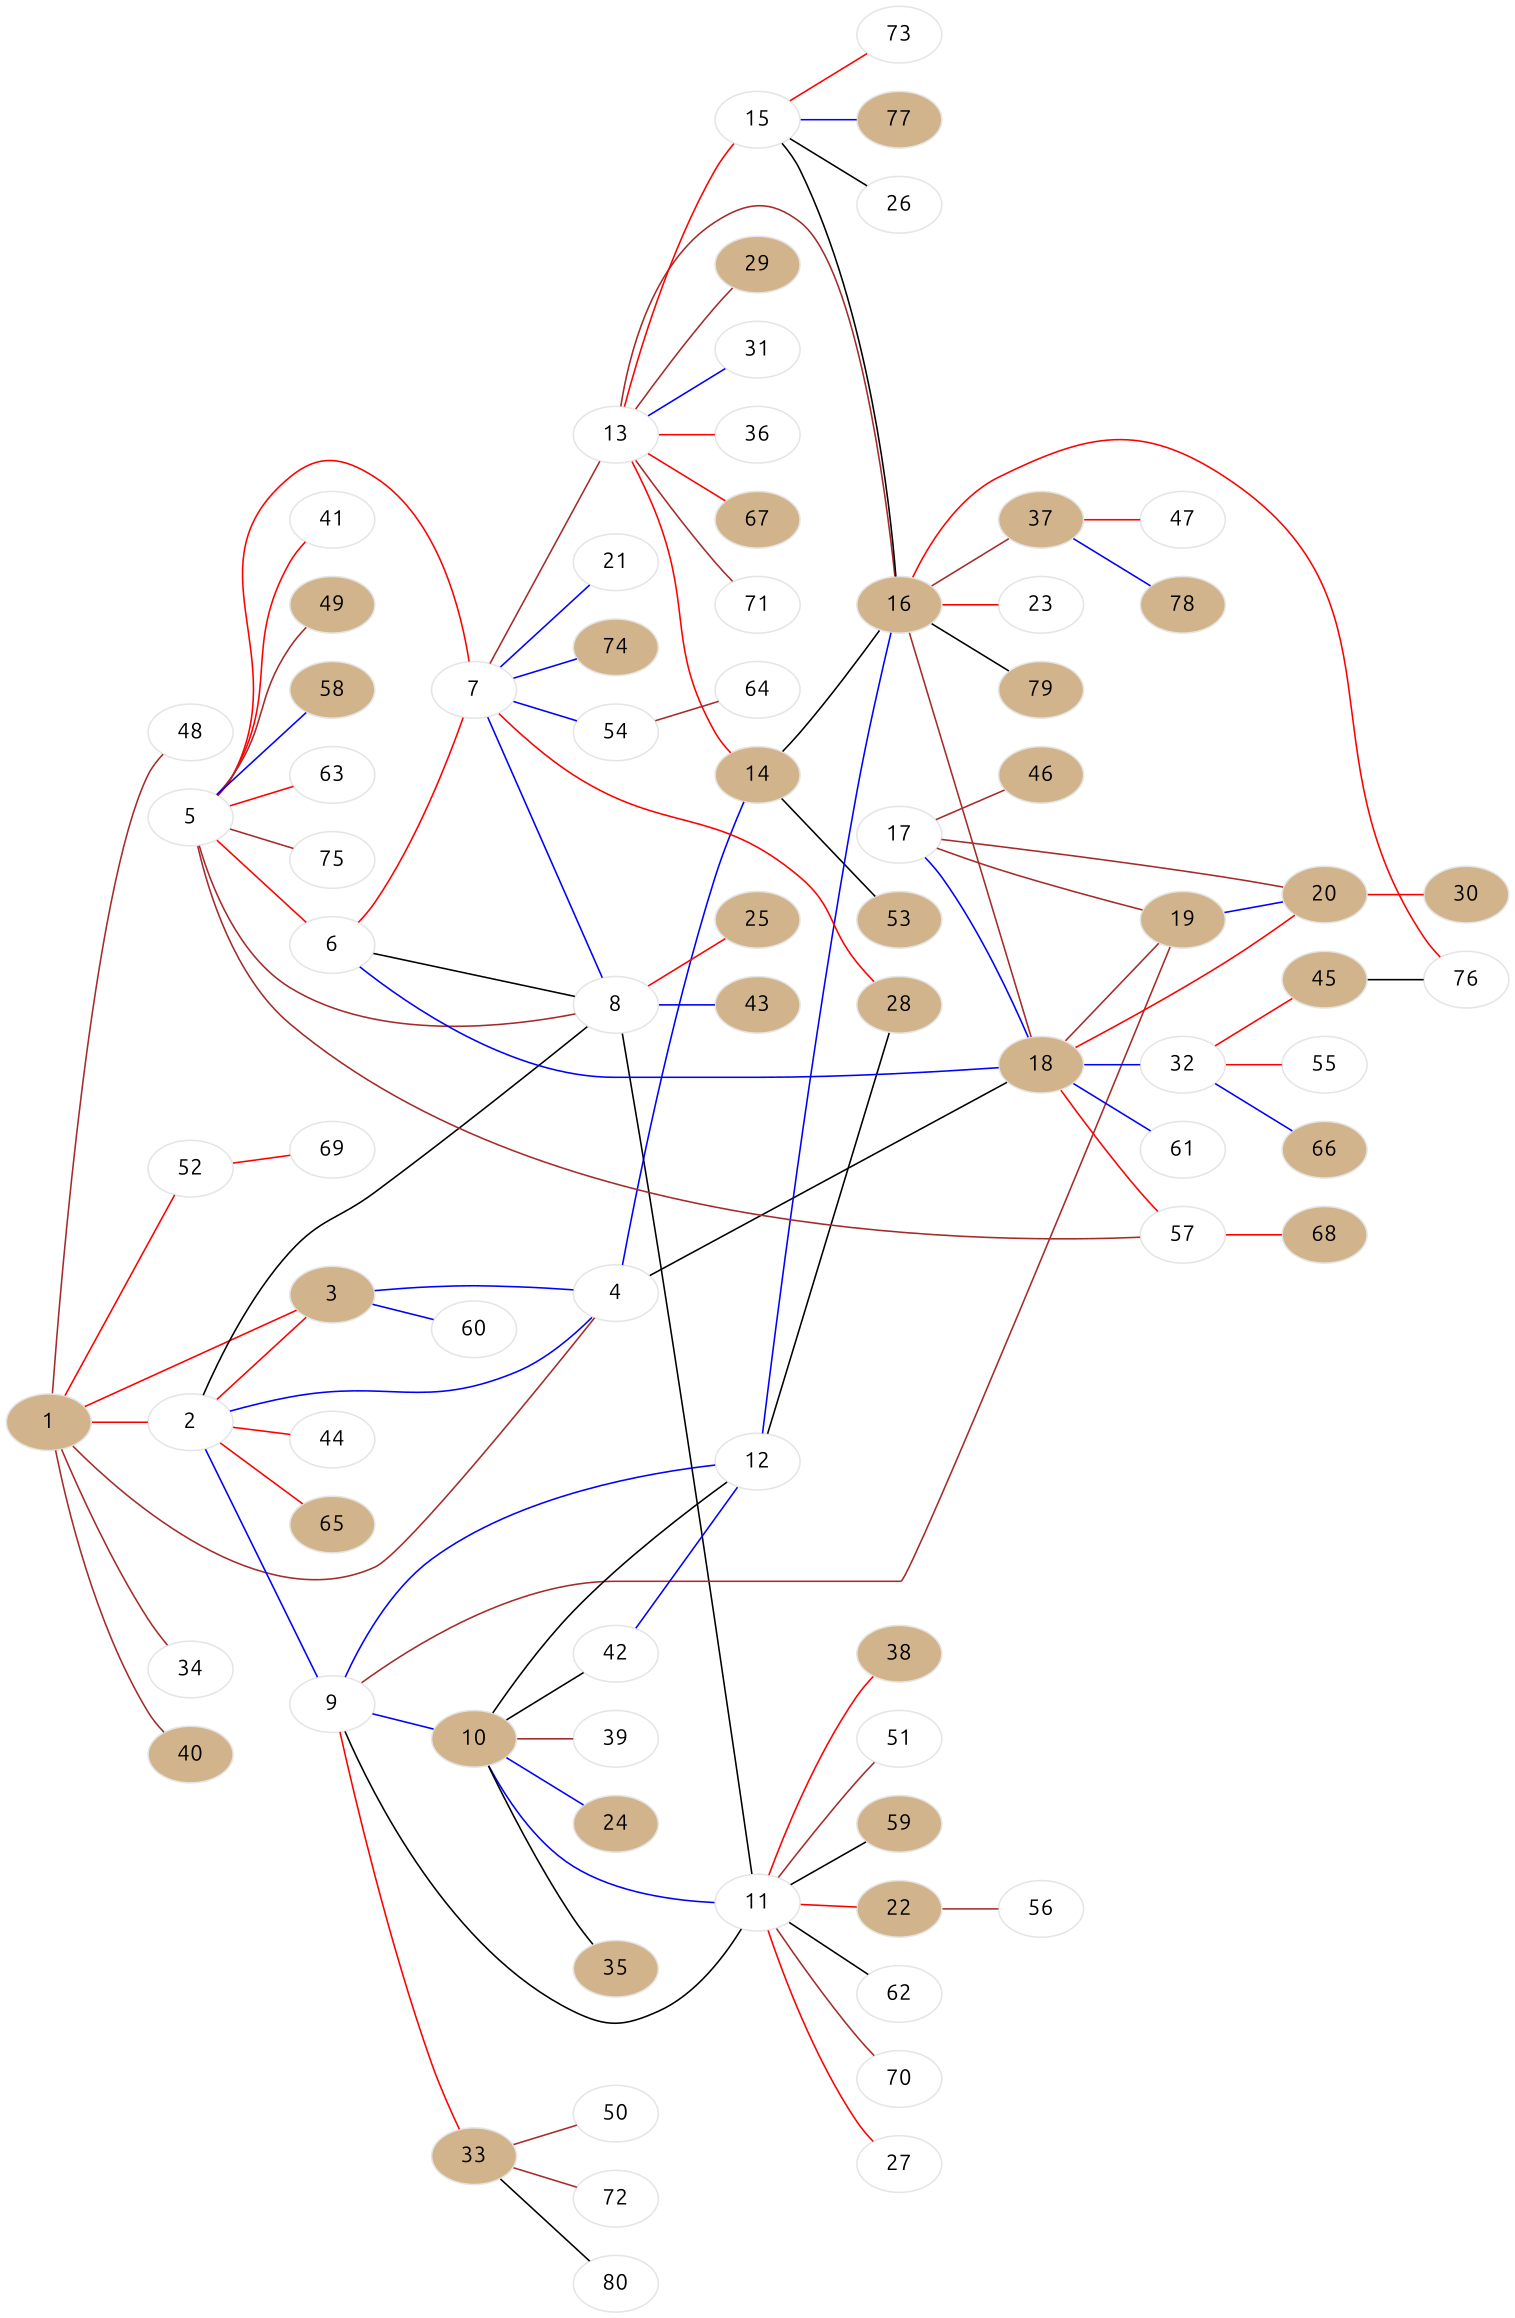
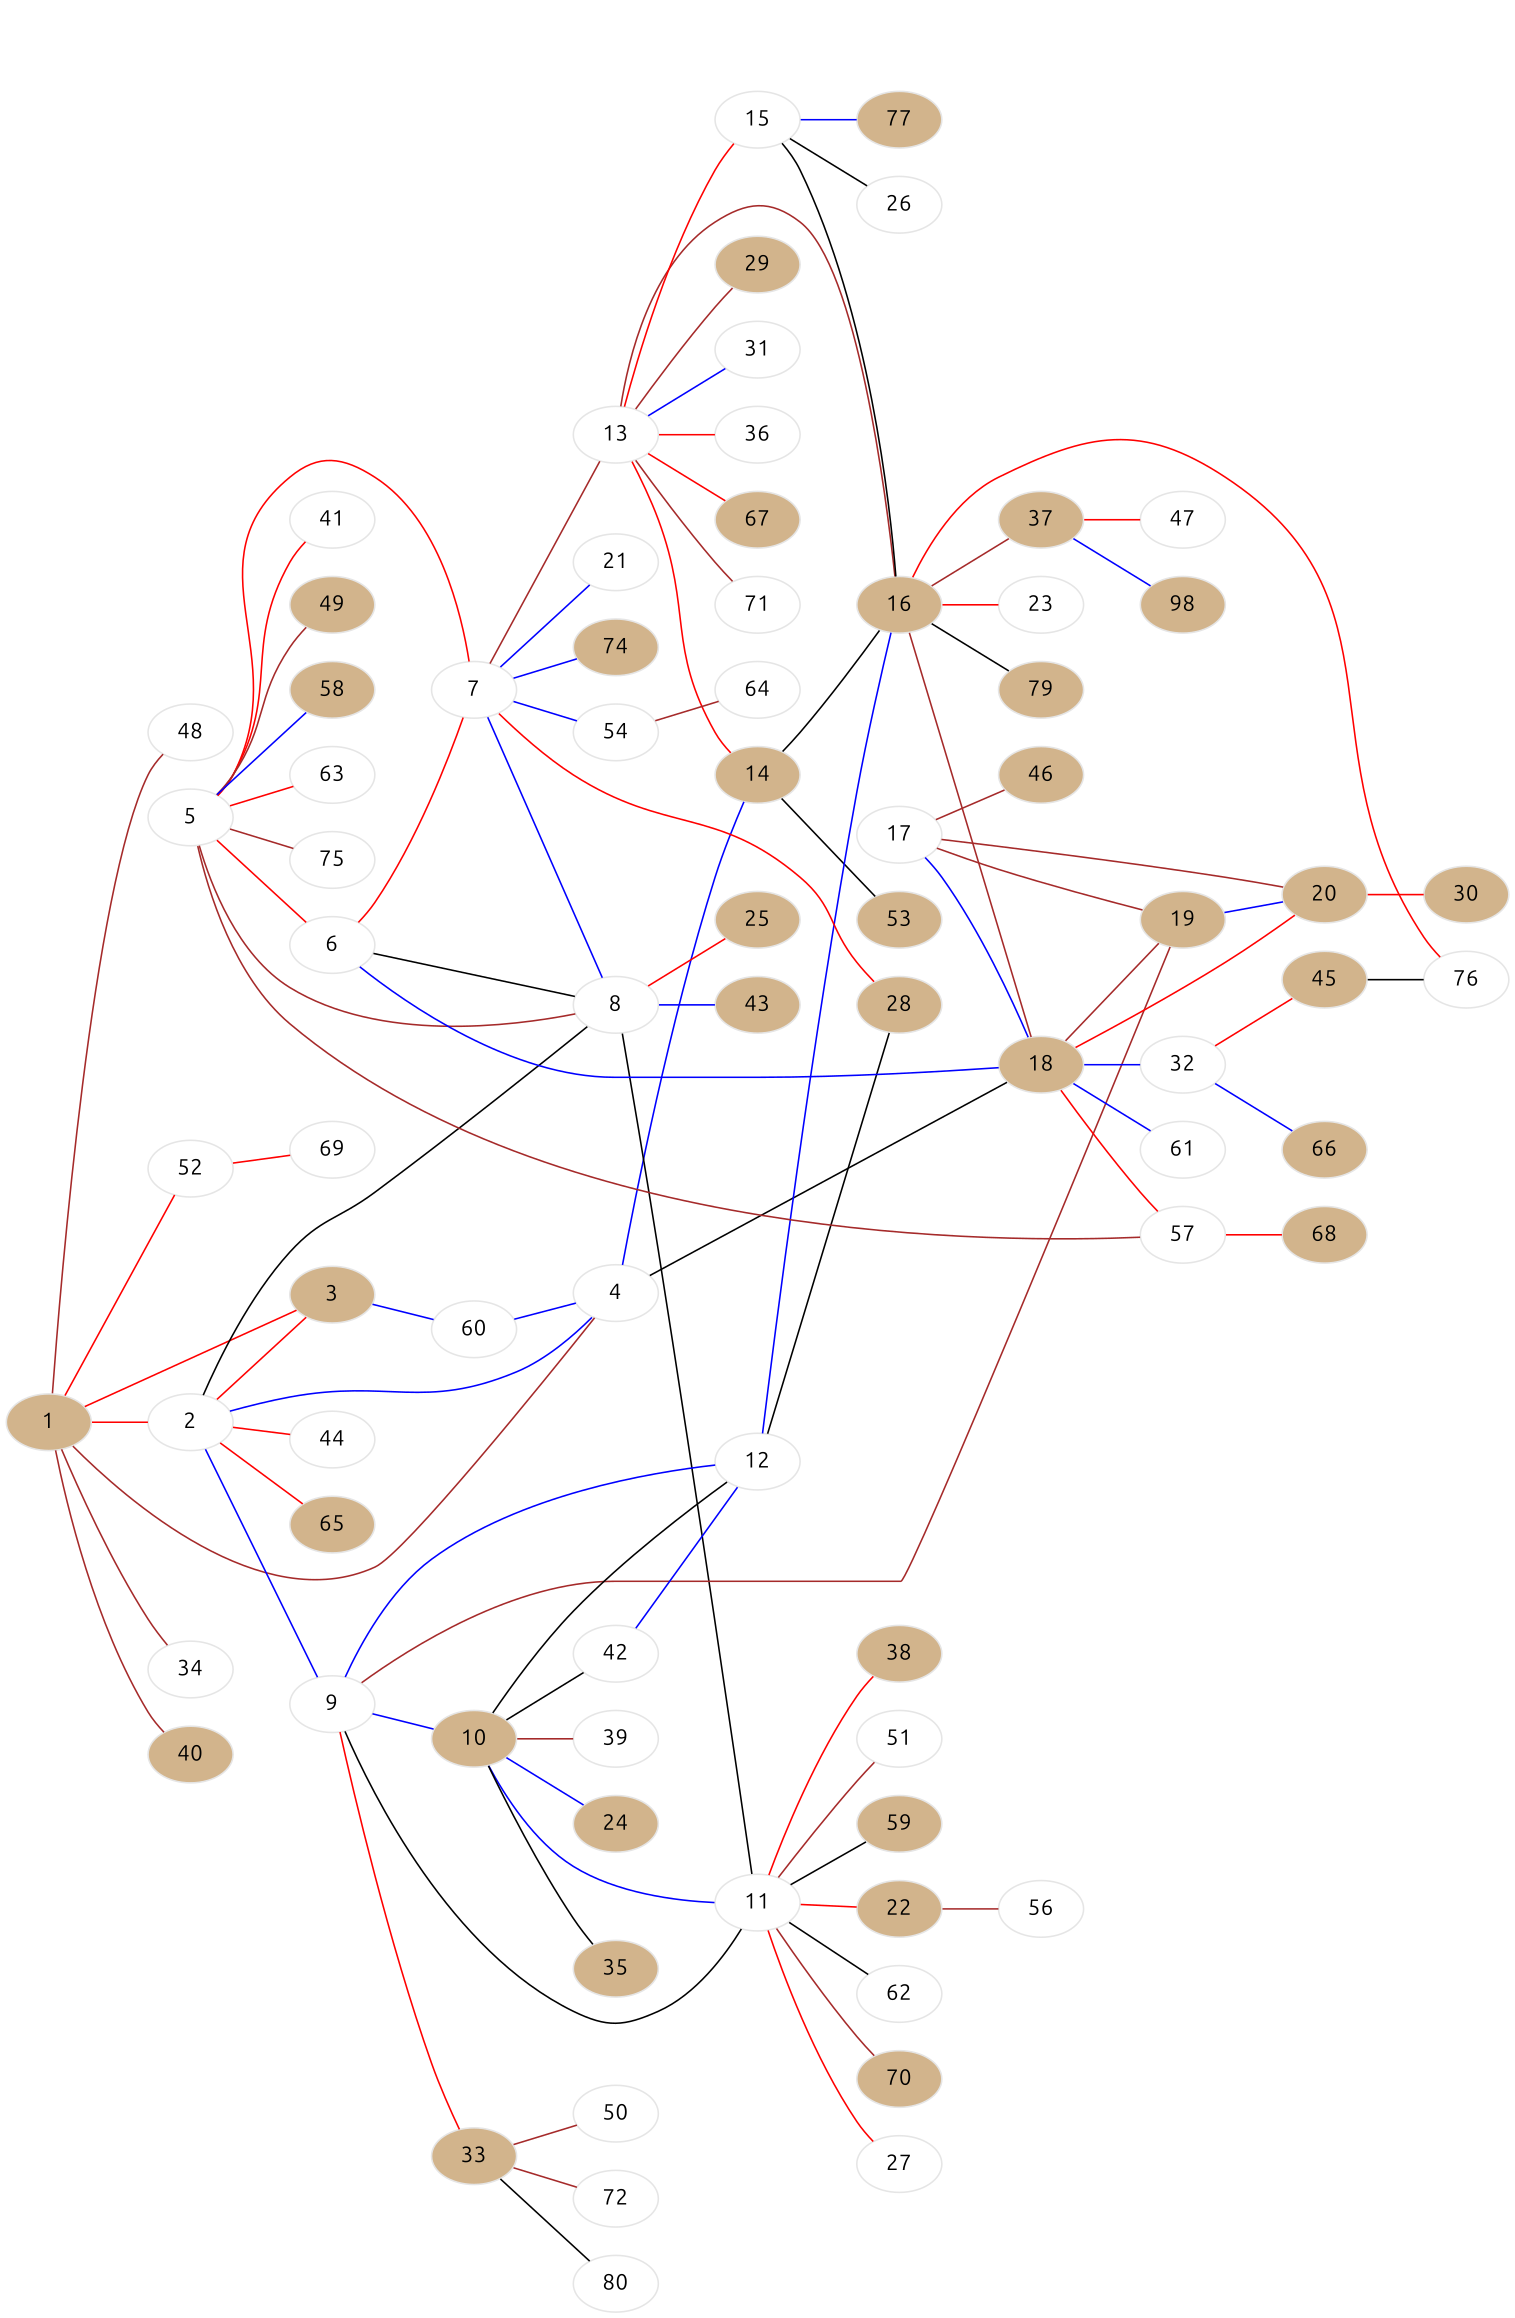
node "73": removed
node "78": label "78" -> "98"
node "55": removed
edge "4" -- "3": now "4" -- "60"
node "70": fillcolor white -> tan
